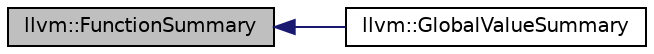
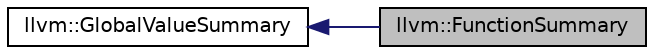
edge "llvm::GlobalValueSummary" -> "llvm::FunctionSummary": reversed
